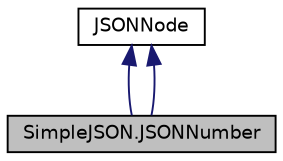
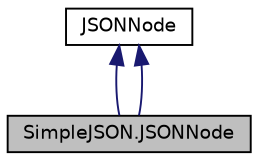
node "SimpleJSON.JSONNumber": label "SimpleJSON.JSONNumber" -> "SimpleJSON.JSONNode"
